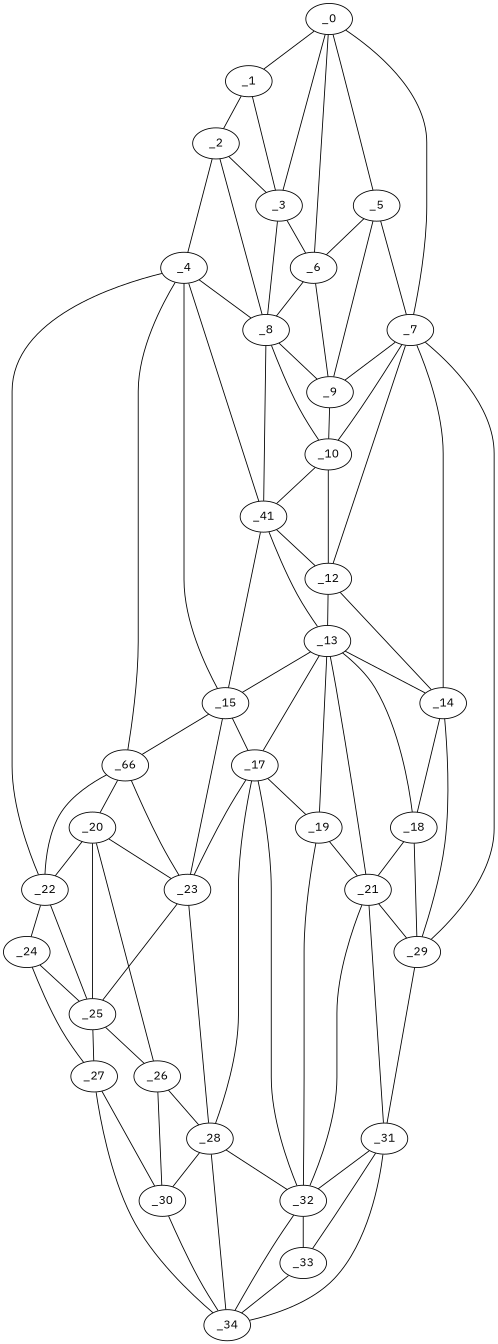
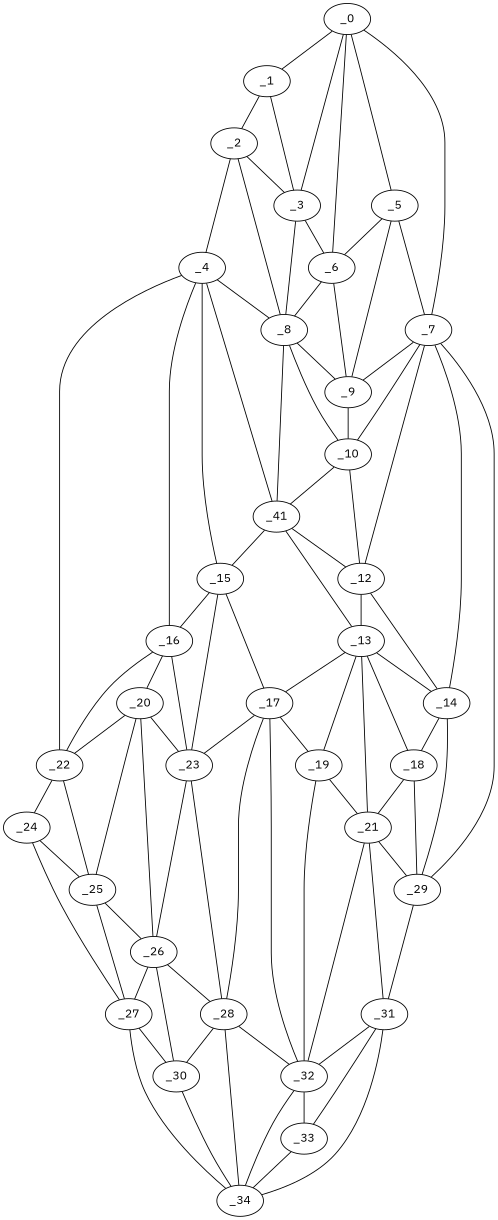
edge "_13" -- "_15": removed
node "_66": label "_66" -> "_16"
edge "_23" -- "_25": now "_23" -- "_26"
edge "_26" -- "_27": added
